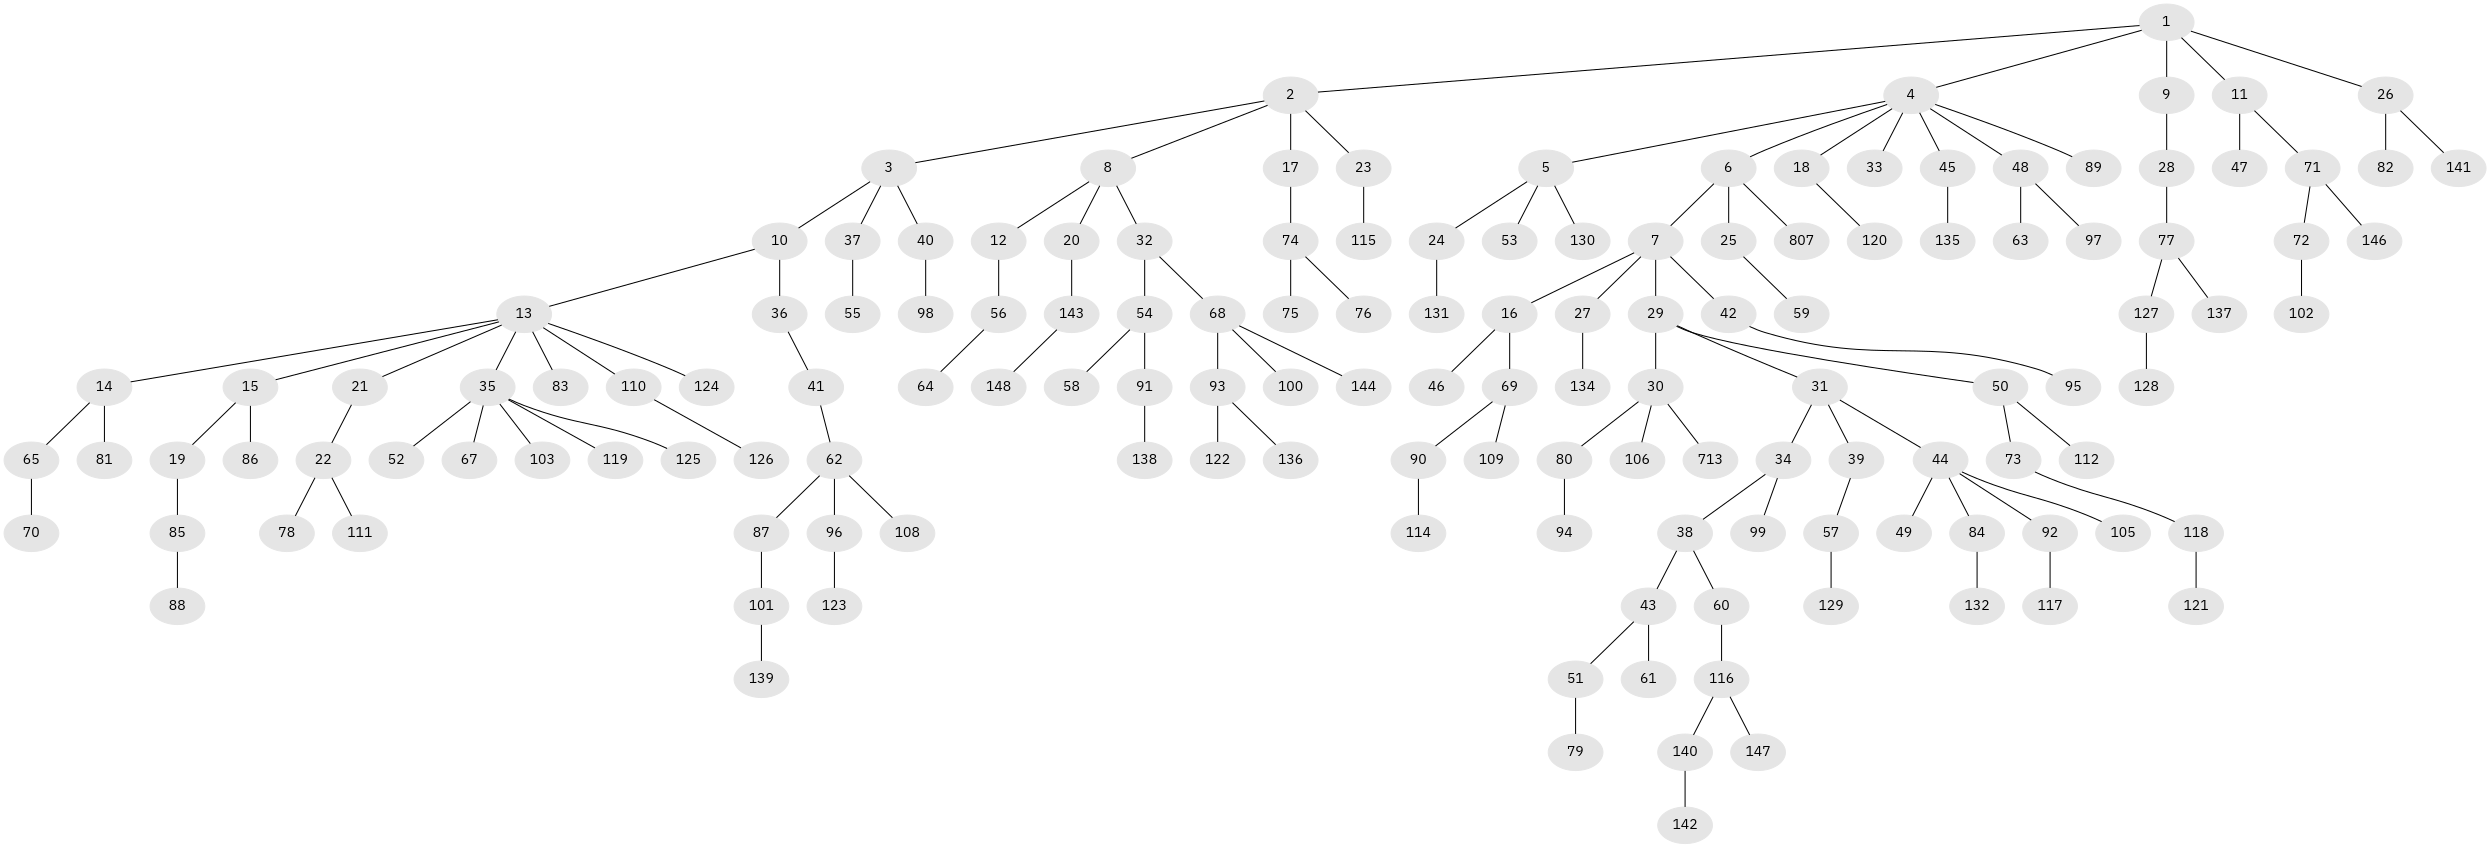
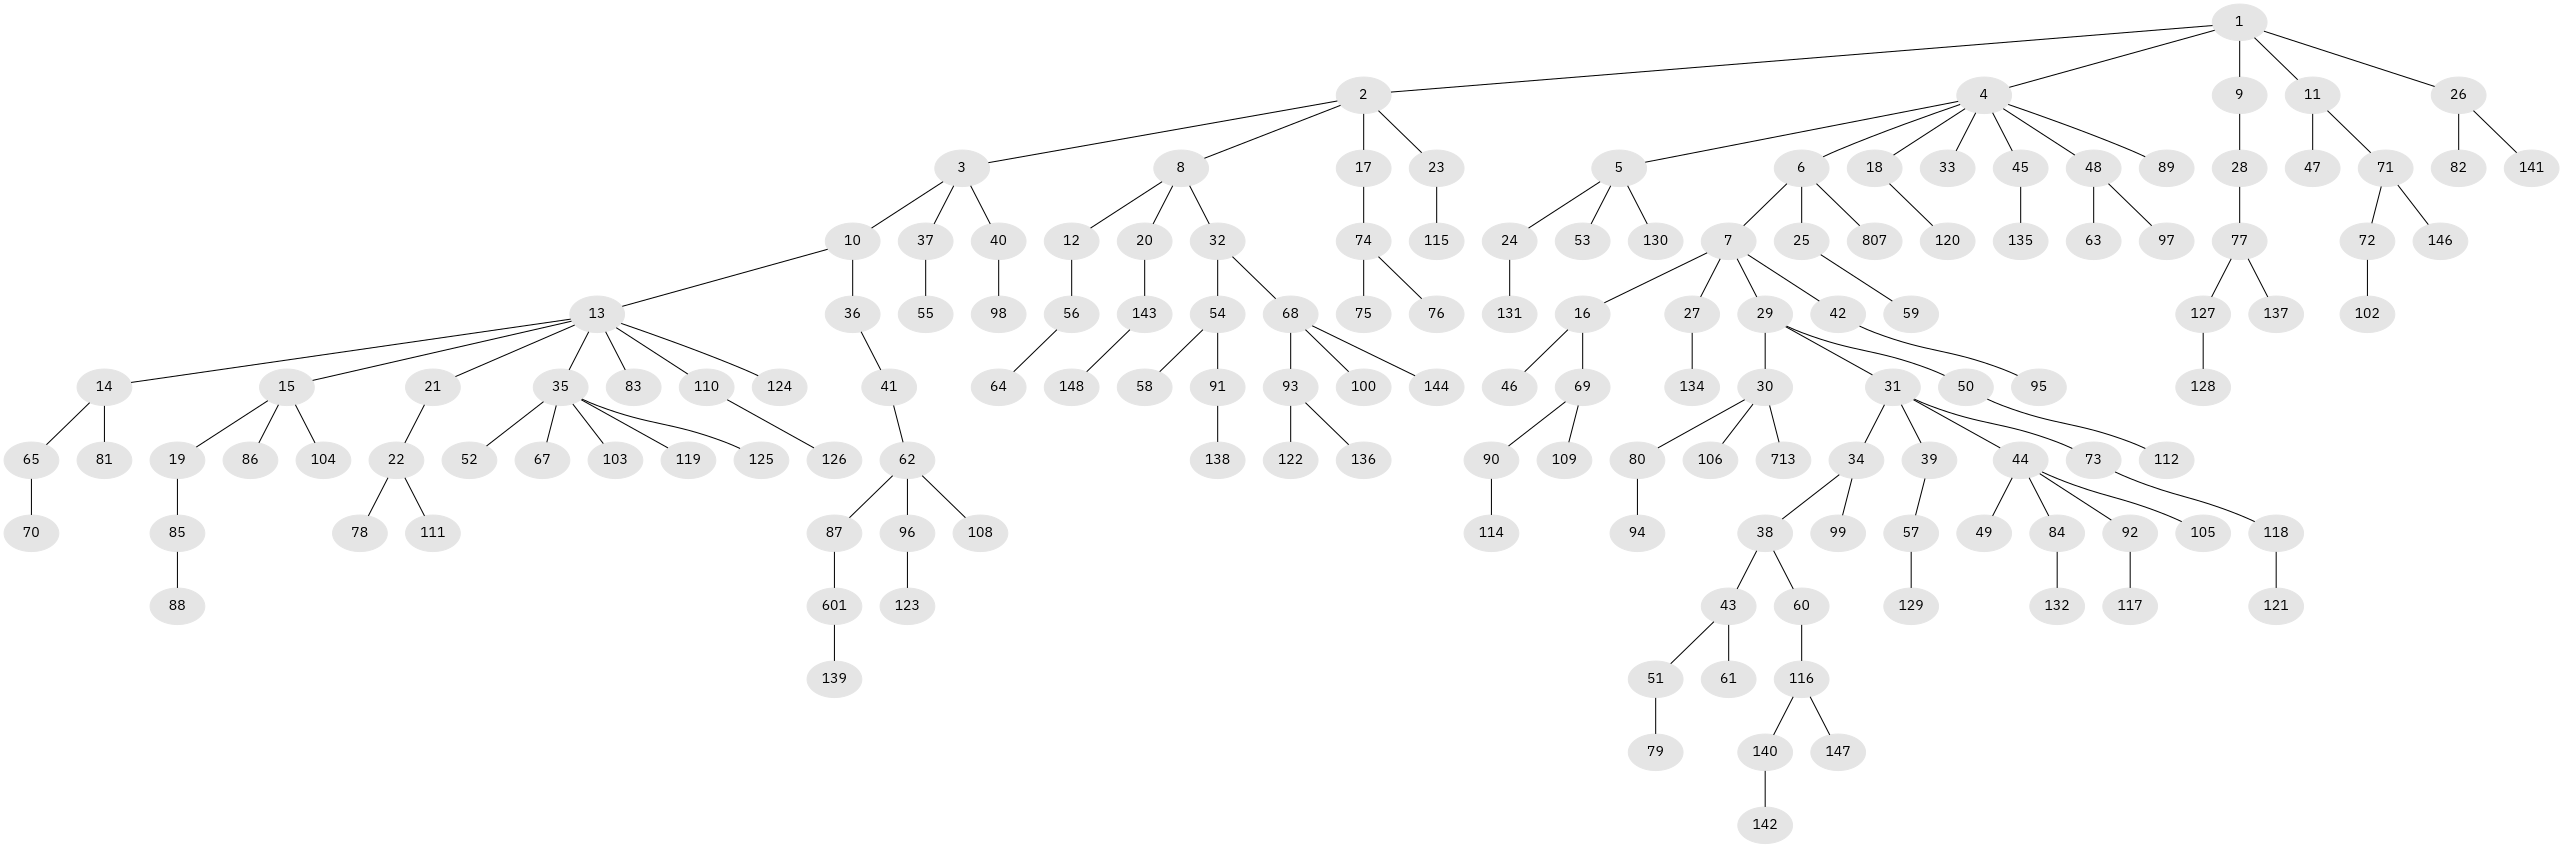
edge "50" -- "73": now "31" -- "73"
node "104": added
node "101": label "101" -> "601"
